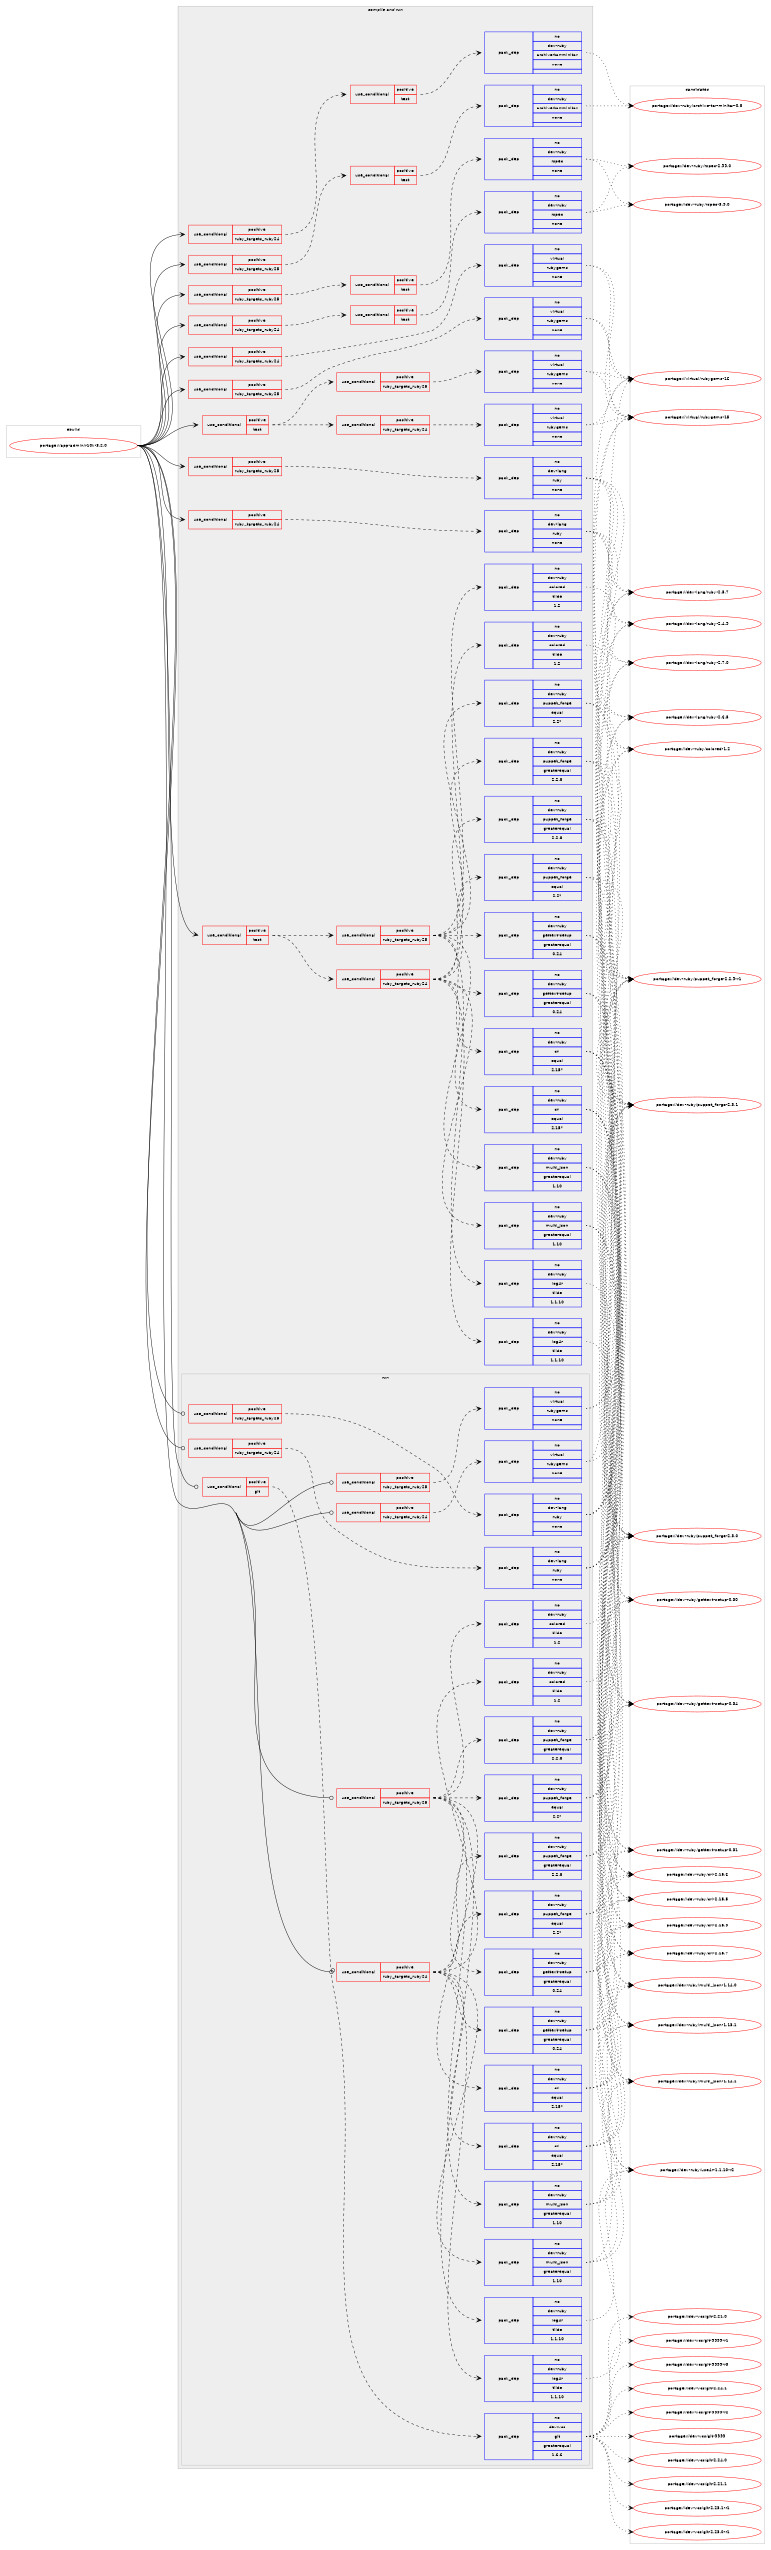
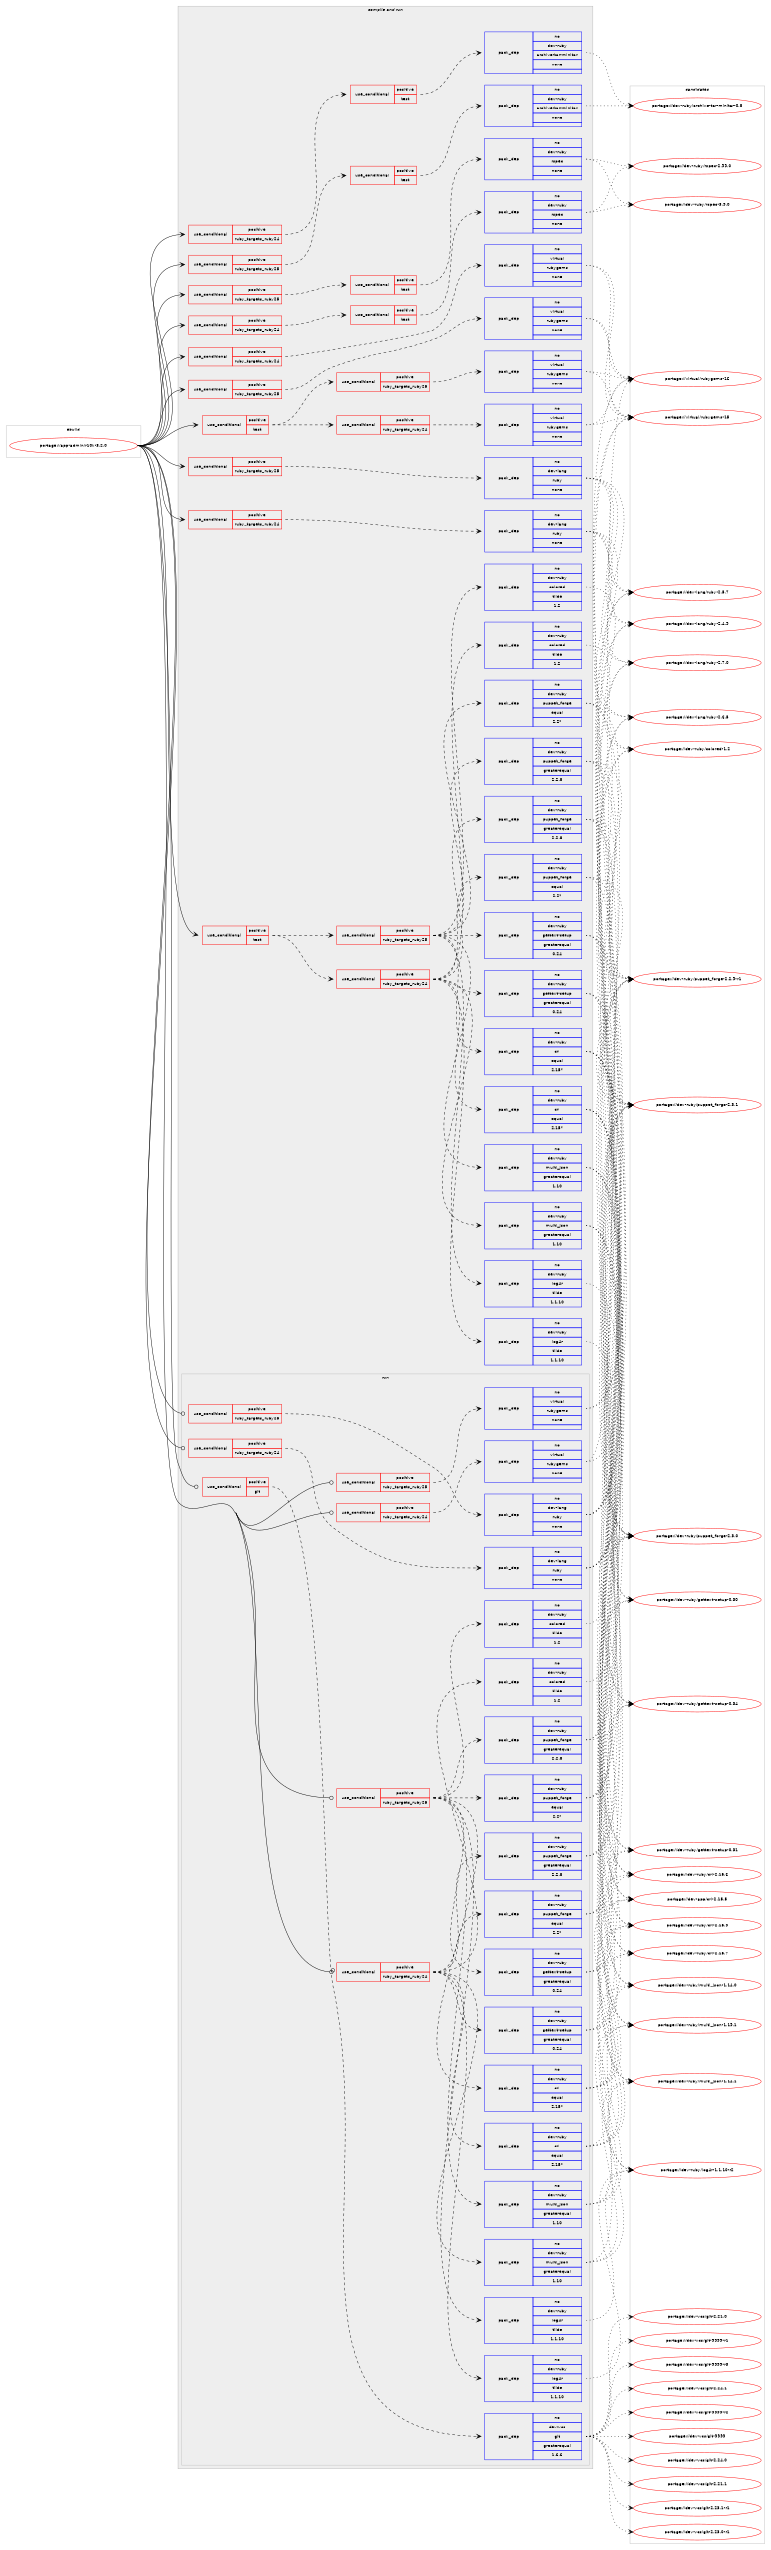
node "portage://dev-ruby/cri-2.15.5": label "portage://dev-ruby/cri-2.15.5" -> "portage://dev-app/cri-2.15.5"
node "portage://dev-ruby/multi_json-1.13.1": label "portage://dev-ruby/multi_json-1.13.1" -> "portage://dev-ruby/multi_json-1.19.1"
node "portage://dev-ruby/use4r-1.1.10-r2": label "portage://dev-ruby/use4r-1.1.10-r2" -> "portage://dev-ruby/log4r-1.1.10-r2"
